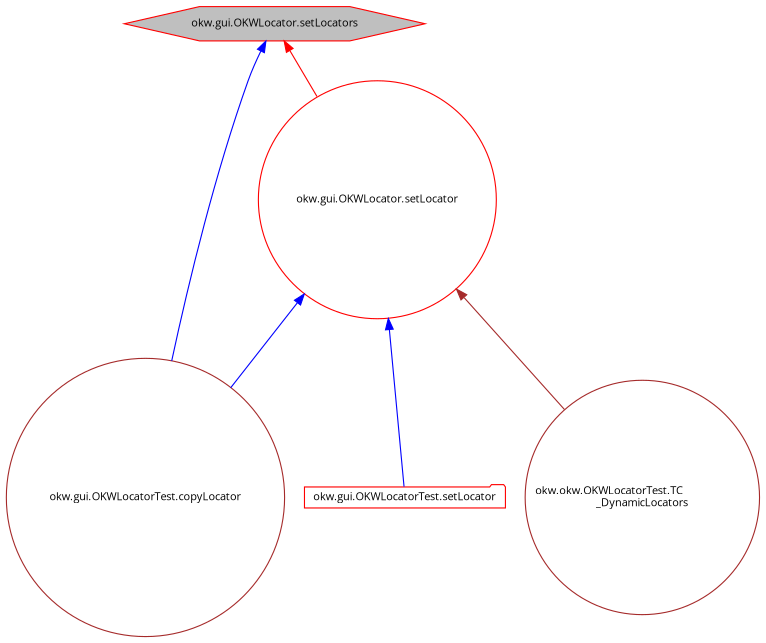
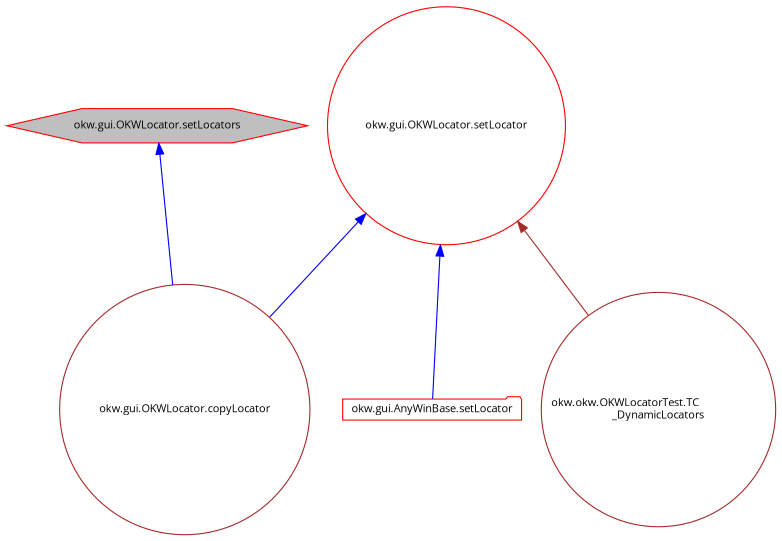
edge "okw.gui.OKWLocator.setLocator" -> "okw.gui.OKWLocator.setLocators": removed
node "okw.gui.OKWLocatorTest.copyLocator": label "okw.gui.OKWLocatorTest.copyLocator" -> "okw.gui.OKWLocator.copyLocator"
node "okw.gui.OKWLocatorTest.setLocator": label "okw.gui.OKWLocatorTest.setLocator" -> "okw.gui.AnyWinBase.setLocator"
